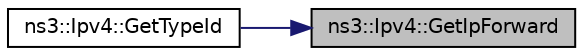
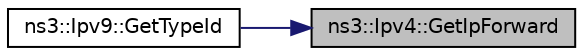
node "ns3::Ipv4::GetTypeId": label "ns3::Ipv4::GetTypeId" -> "ns3::Ipv9::GetTypeId"
